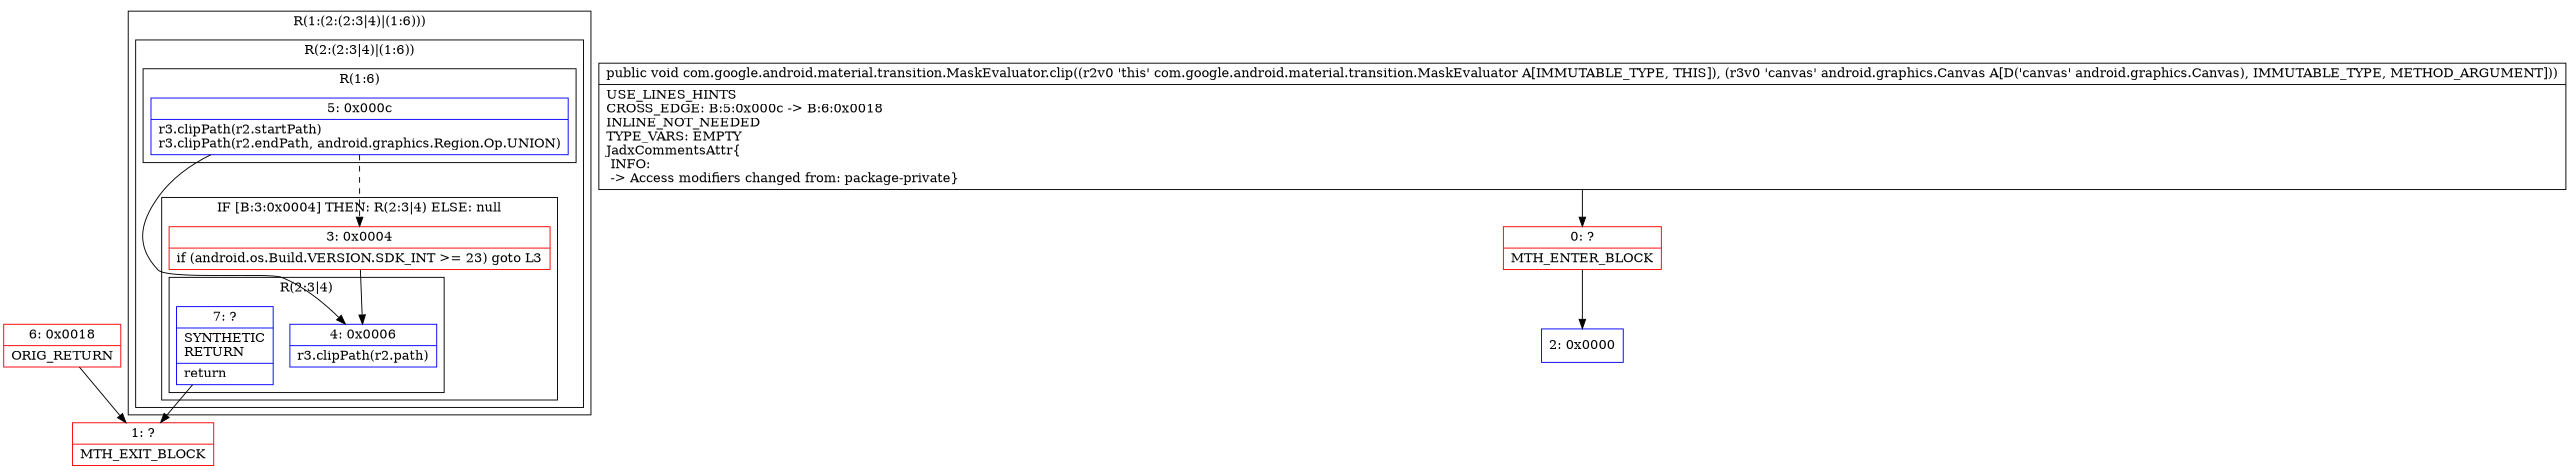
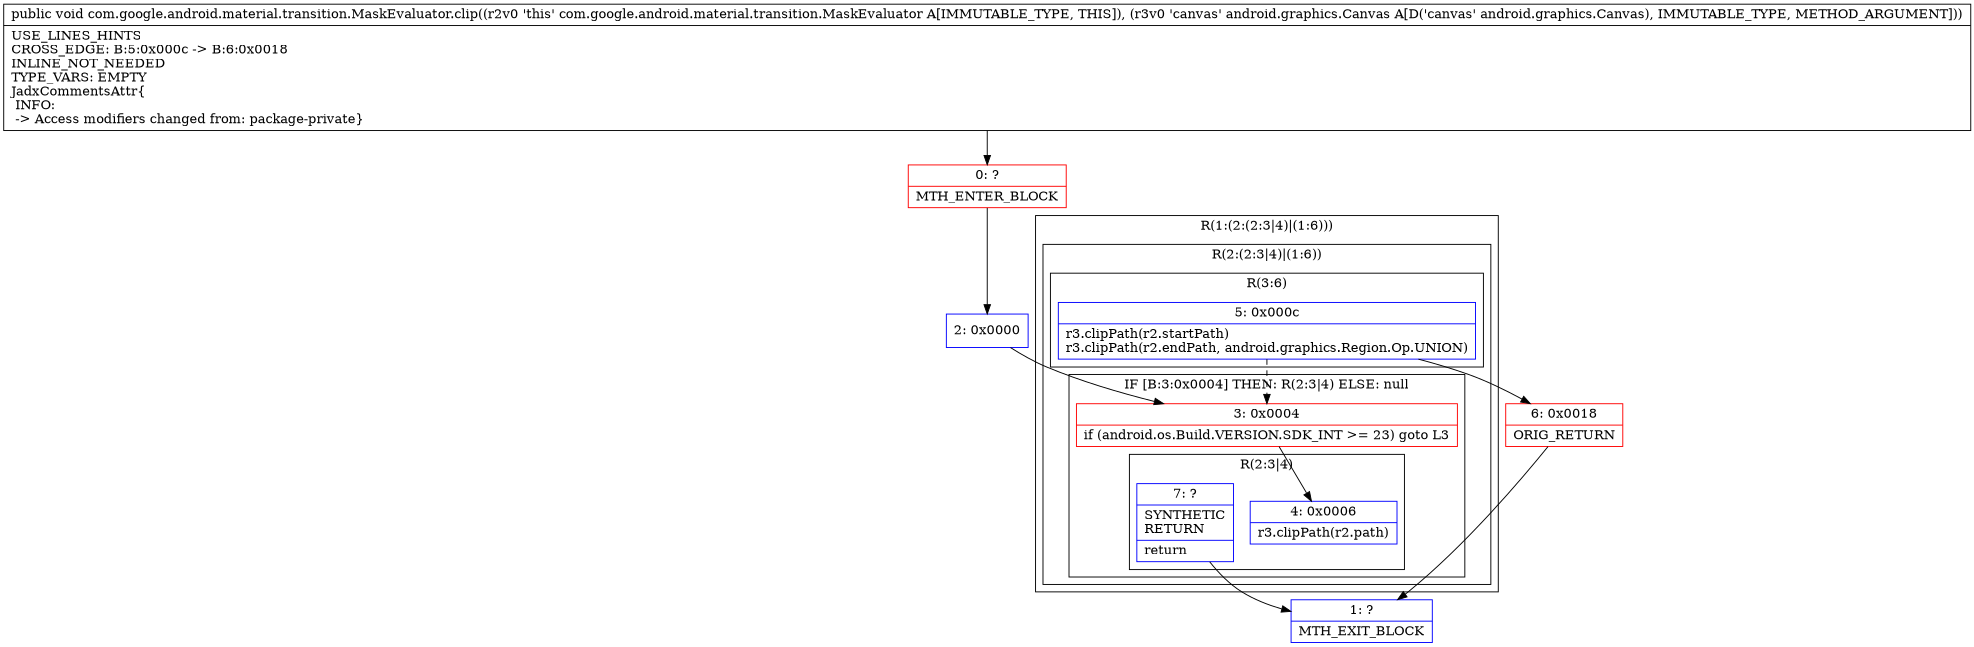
cluster "R(1:6)": label "R(1:6)" -> "R(3:6)"
edge "5: 0x000c" -> "4: 0x0006": now "5: 0x000c" -> "6: 0x0018"
edge "2: 0x0000" -> "3: 0x0004": added
node "1: ?": color red -> blue
